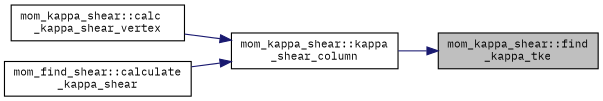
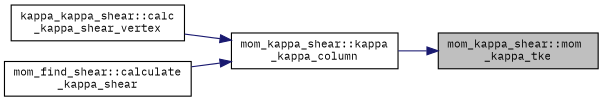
node "mom_kappa_shear::calc _kappa_shear_vertex": label "mom_kappa_shear::calc _kappa_shear_vertex" -> "kappa_kappa_shear::calc _kappa_shear_vertex"
node "mom_kappa_shear::kappa _shear_column": label "mom_kappa_shear::kappa _shear_column" -> "mom_kappa_shear::kappa _kappa_column"
node "mom_kappa_shear::find _kappa_tke": label "mom_kappa_shear::find _kappa_tke" -> "mom_kappa_shear::mom _kappa_tke"
